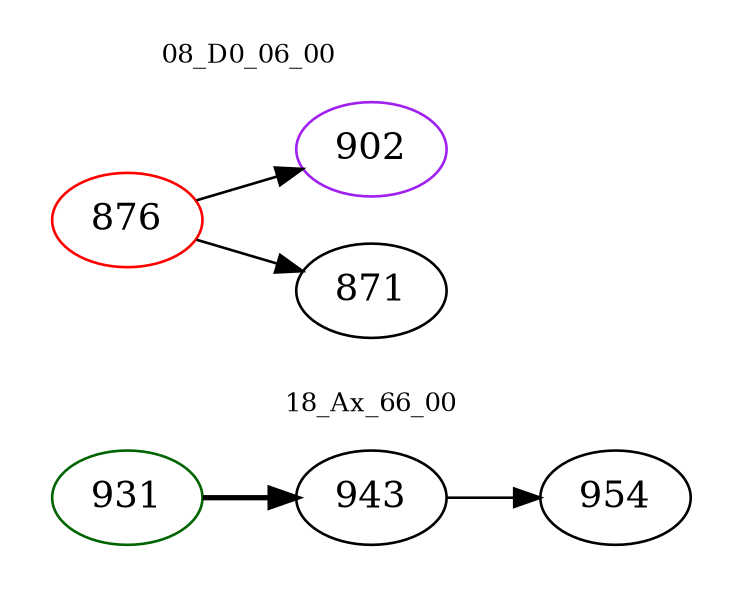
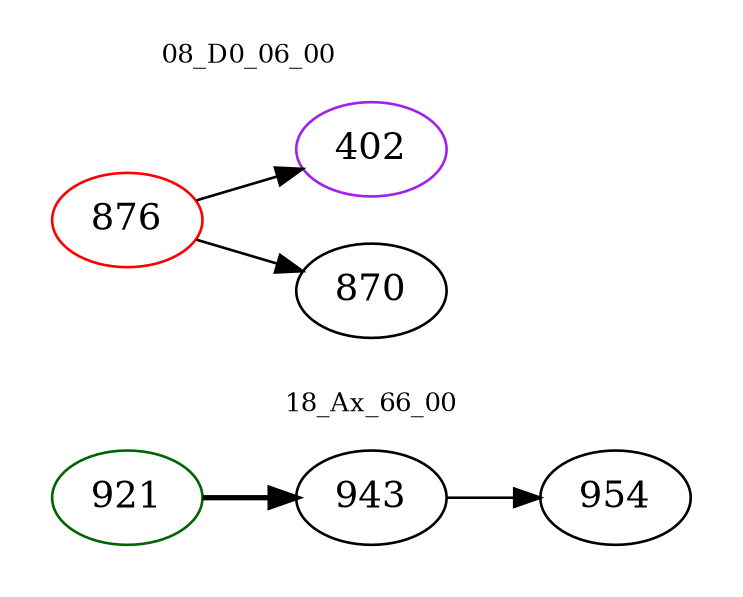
node "902": label "902" -> "402"
node "871": label "871" -> "870"
node "931": label "931" -> "921"
